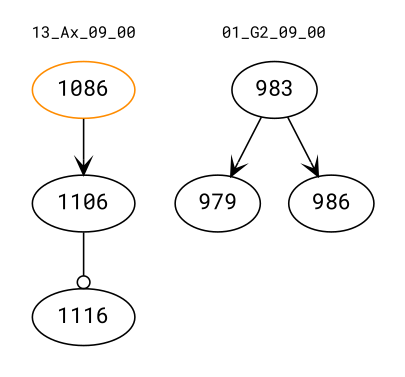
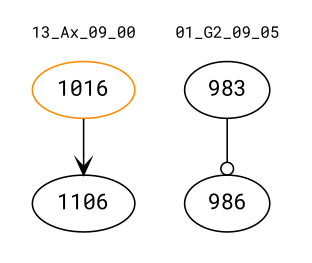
cluster "01_G2_09_00": label "01_G2_09_00" -> "01_G2_09_05"
node "1086": label "1086" -> "1016"
edge "983" -> "986": arrowhead vee -> odot
node "979": removed
node "1116": removed
